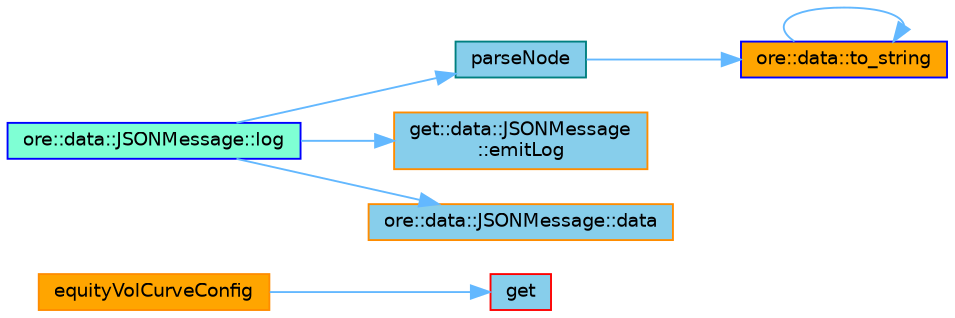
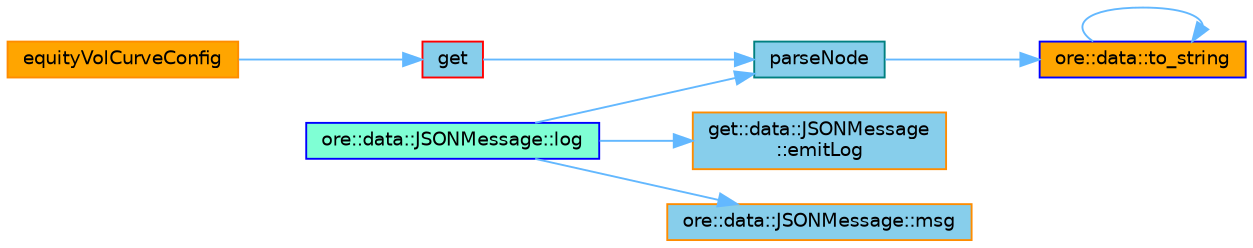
edge "get" -> "parseNode": added
node "ore::data::JSONMessage::data": label "ore::data::JSONMessage::data" -> "ore::data::JSONMessage::msg"
